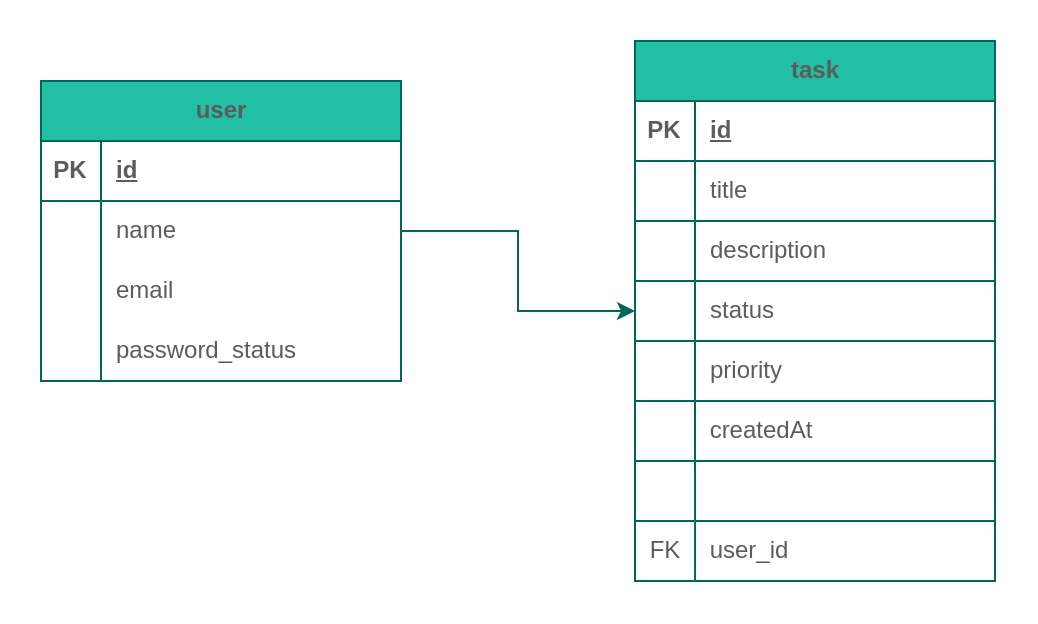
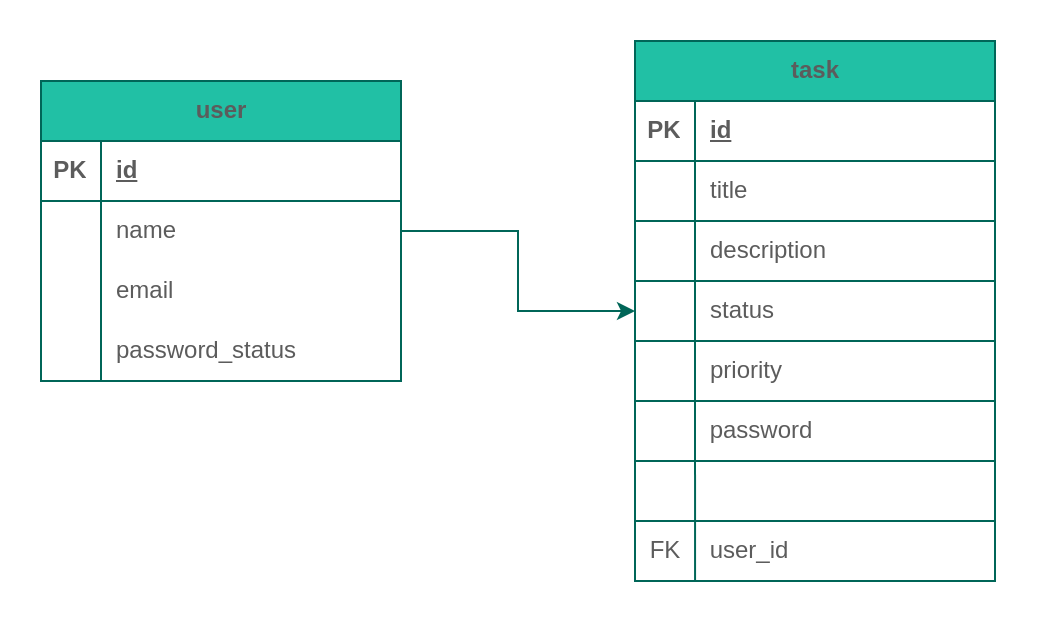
node "createdAt": label "createdAt" -> "password"
